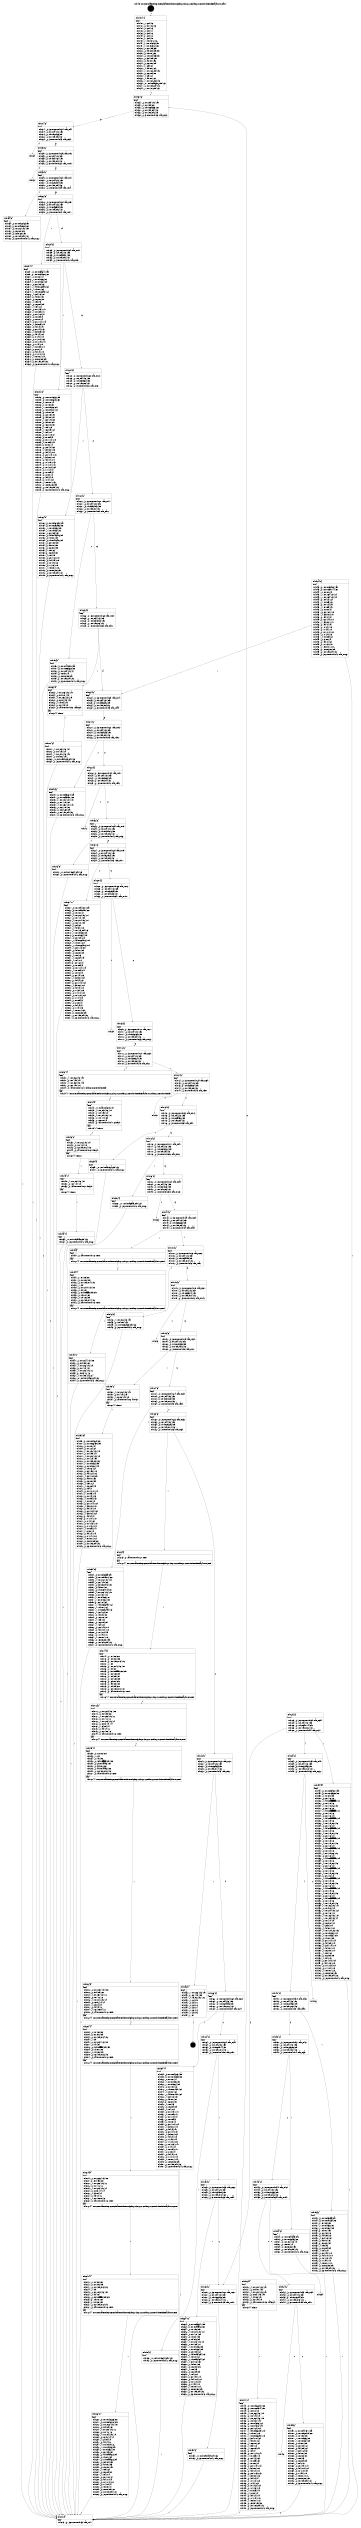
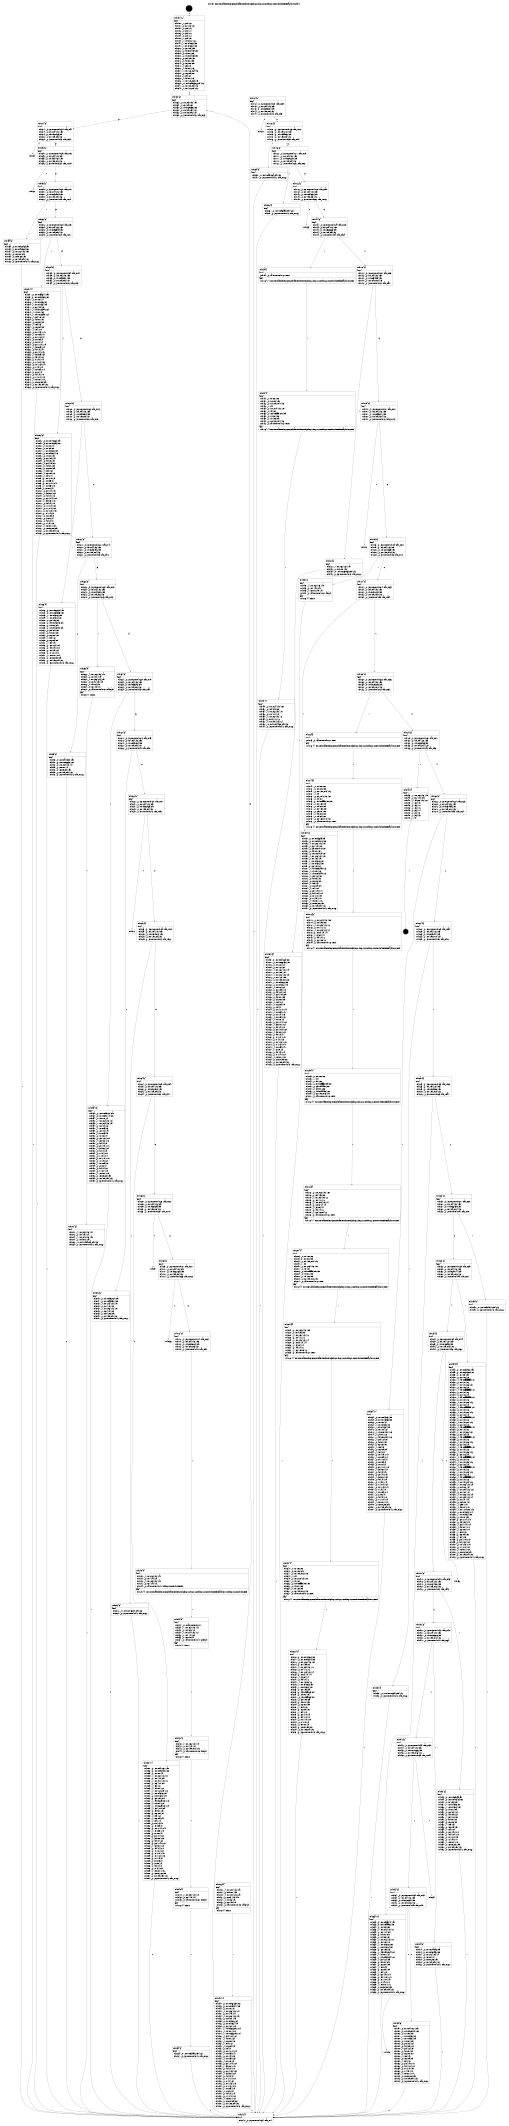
edge "0x40198a [106]" -> "0x401654 [28]": reversed
edge "0x401718 [28]" -> "0x401734 [28]": removed, label "17"
node "0x402535": added
edge "0x4018d8 [28]" -> "0x4018bc [28]": reversed
